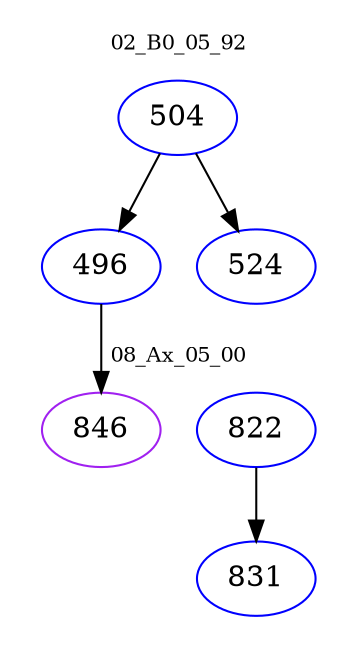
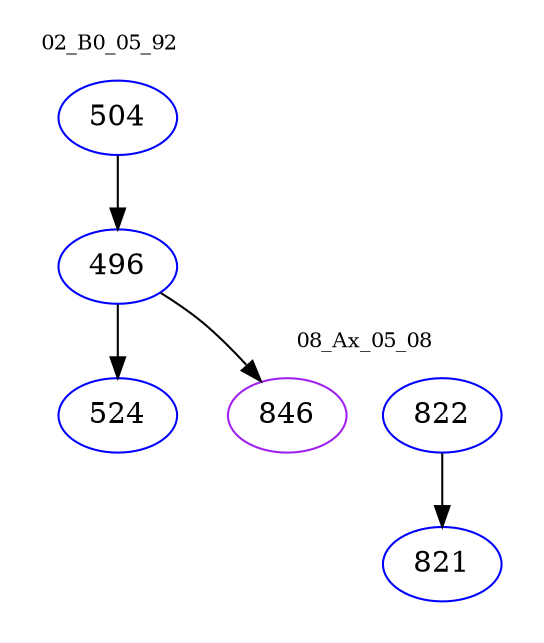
edge "504" -> "524": now "496" -> "524"
cluster "08_Ax_05_00": label "08_Ax_05_00" -> "08_Ax_05_08"
node "831": label "831" -> "821"
